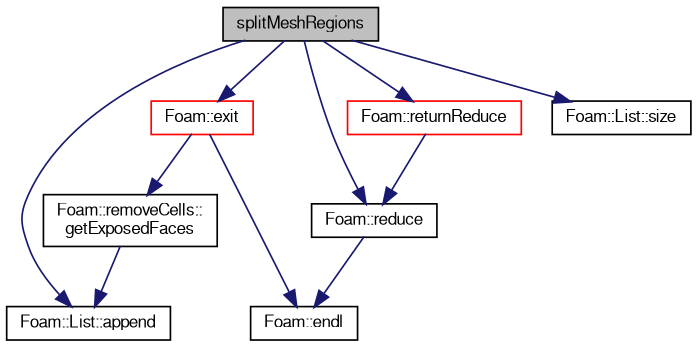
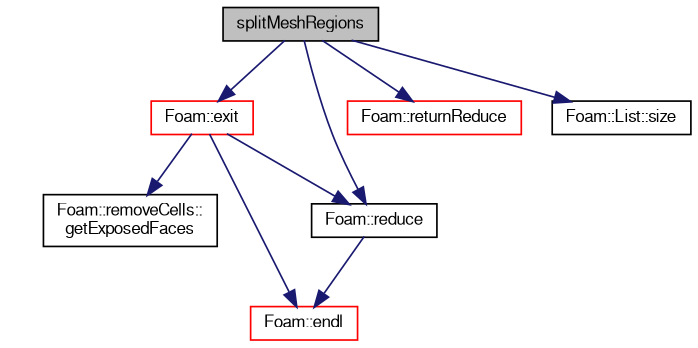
edge "Foam::returnReduce" -> "Foam::reduce": now "Foam::exit" -> "Foam::reduce"
node "Foam::List::append": removed
node "Foam::endl": color black -> red
